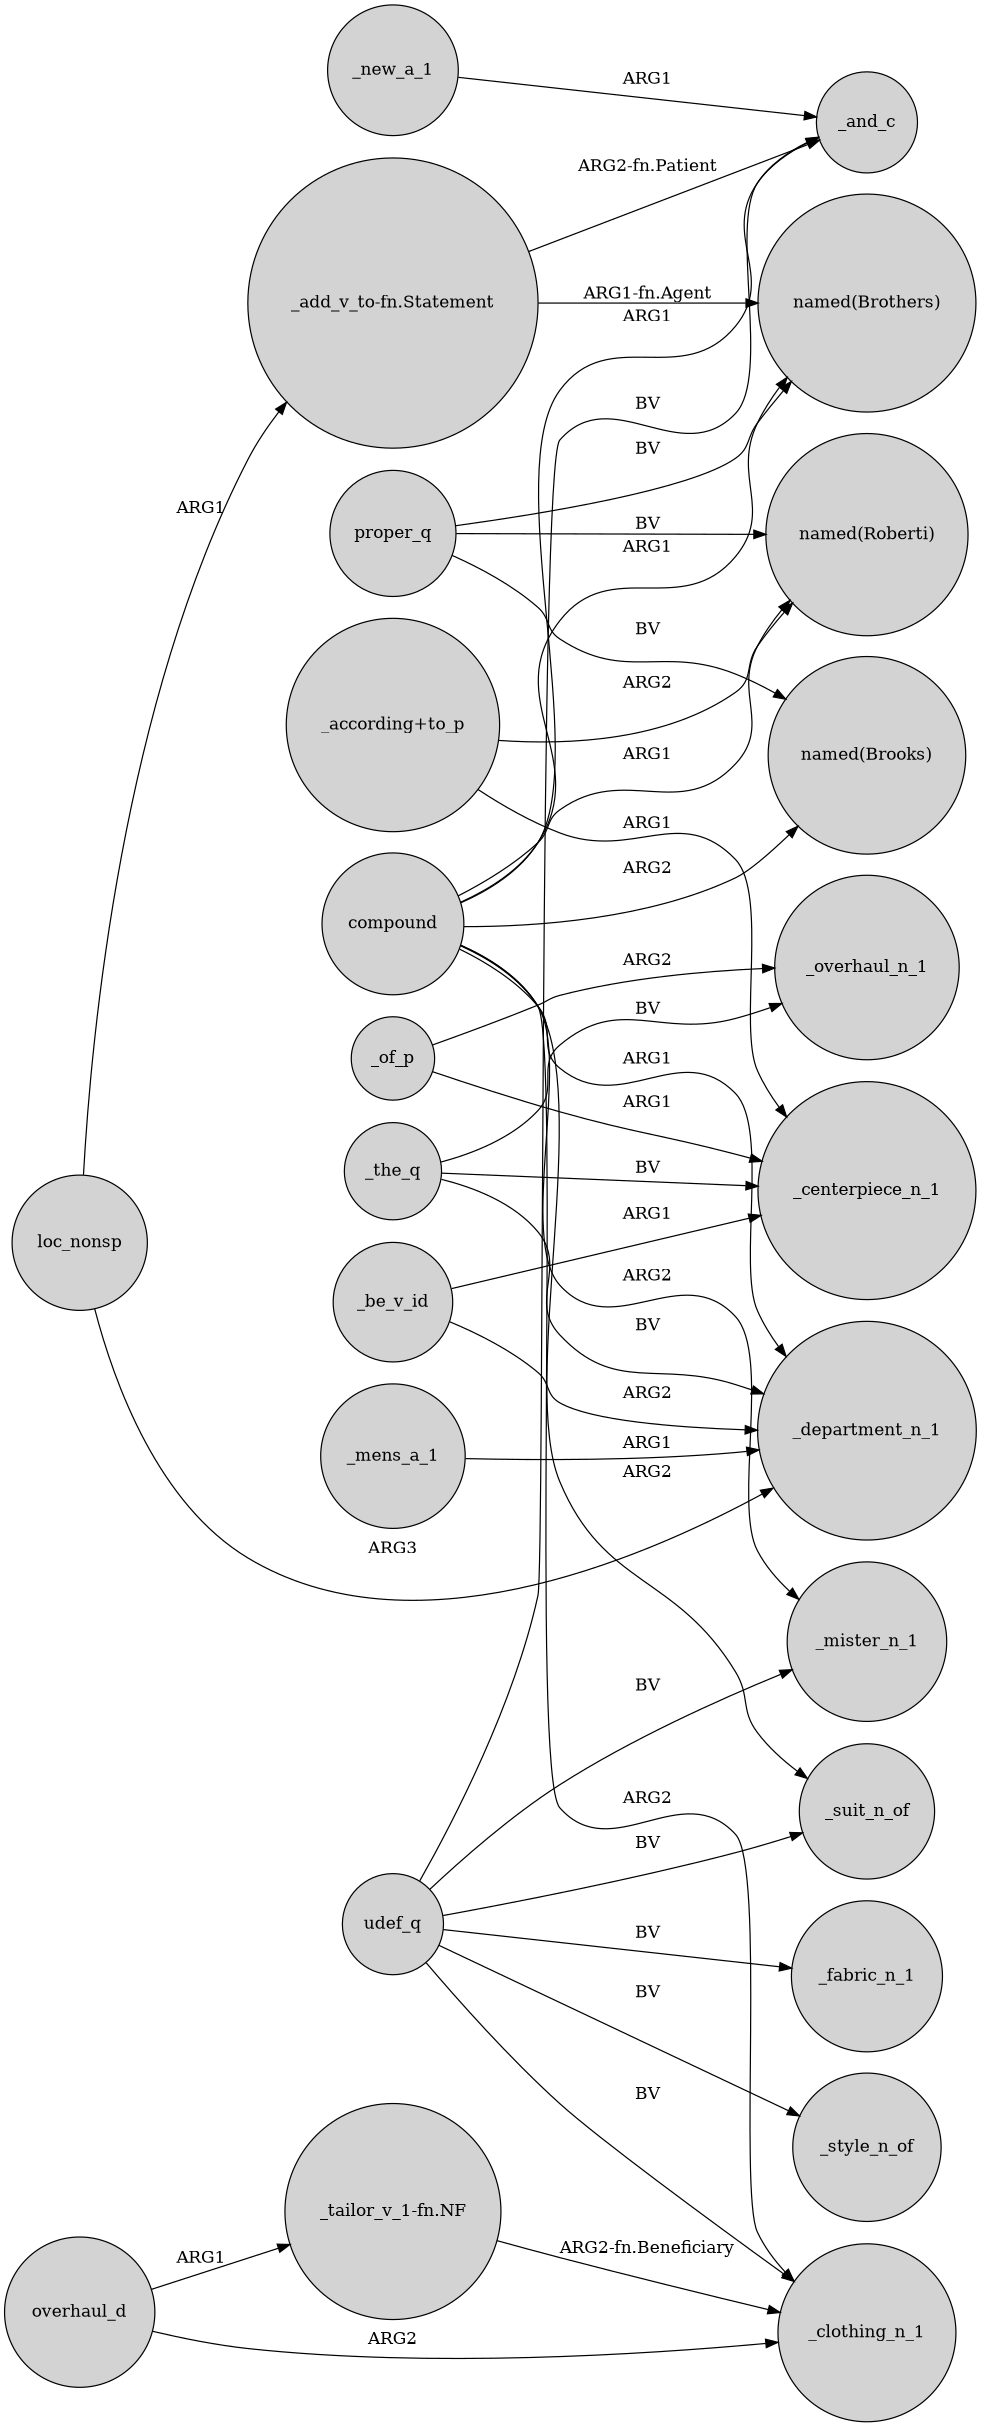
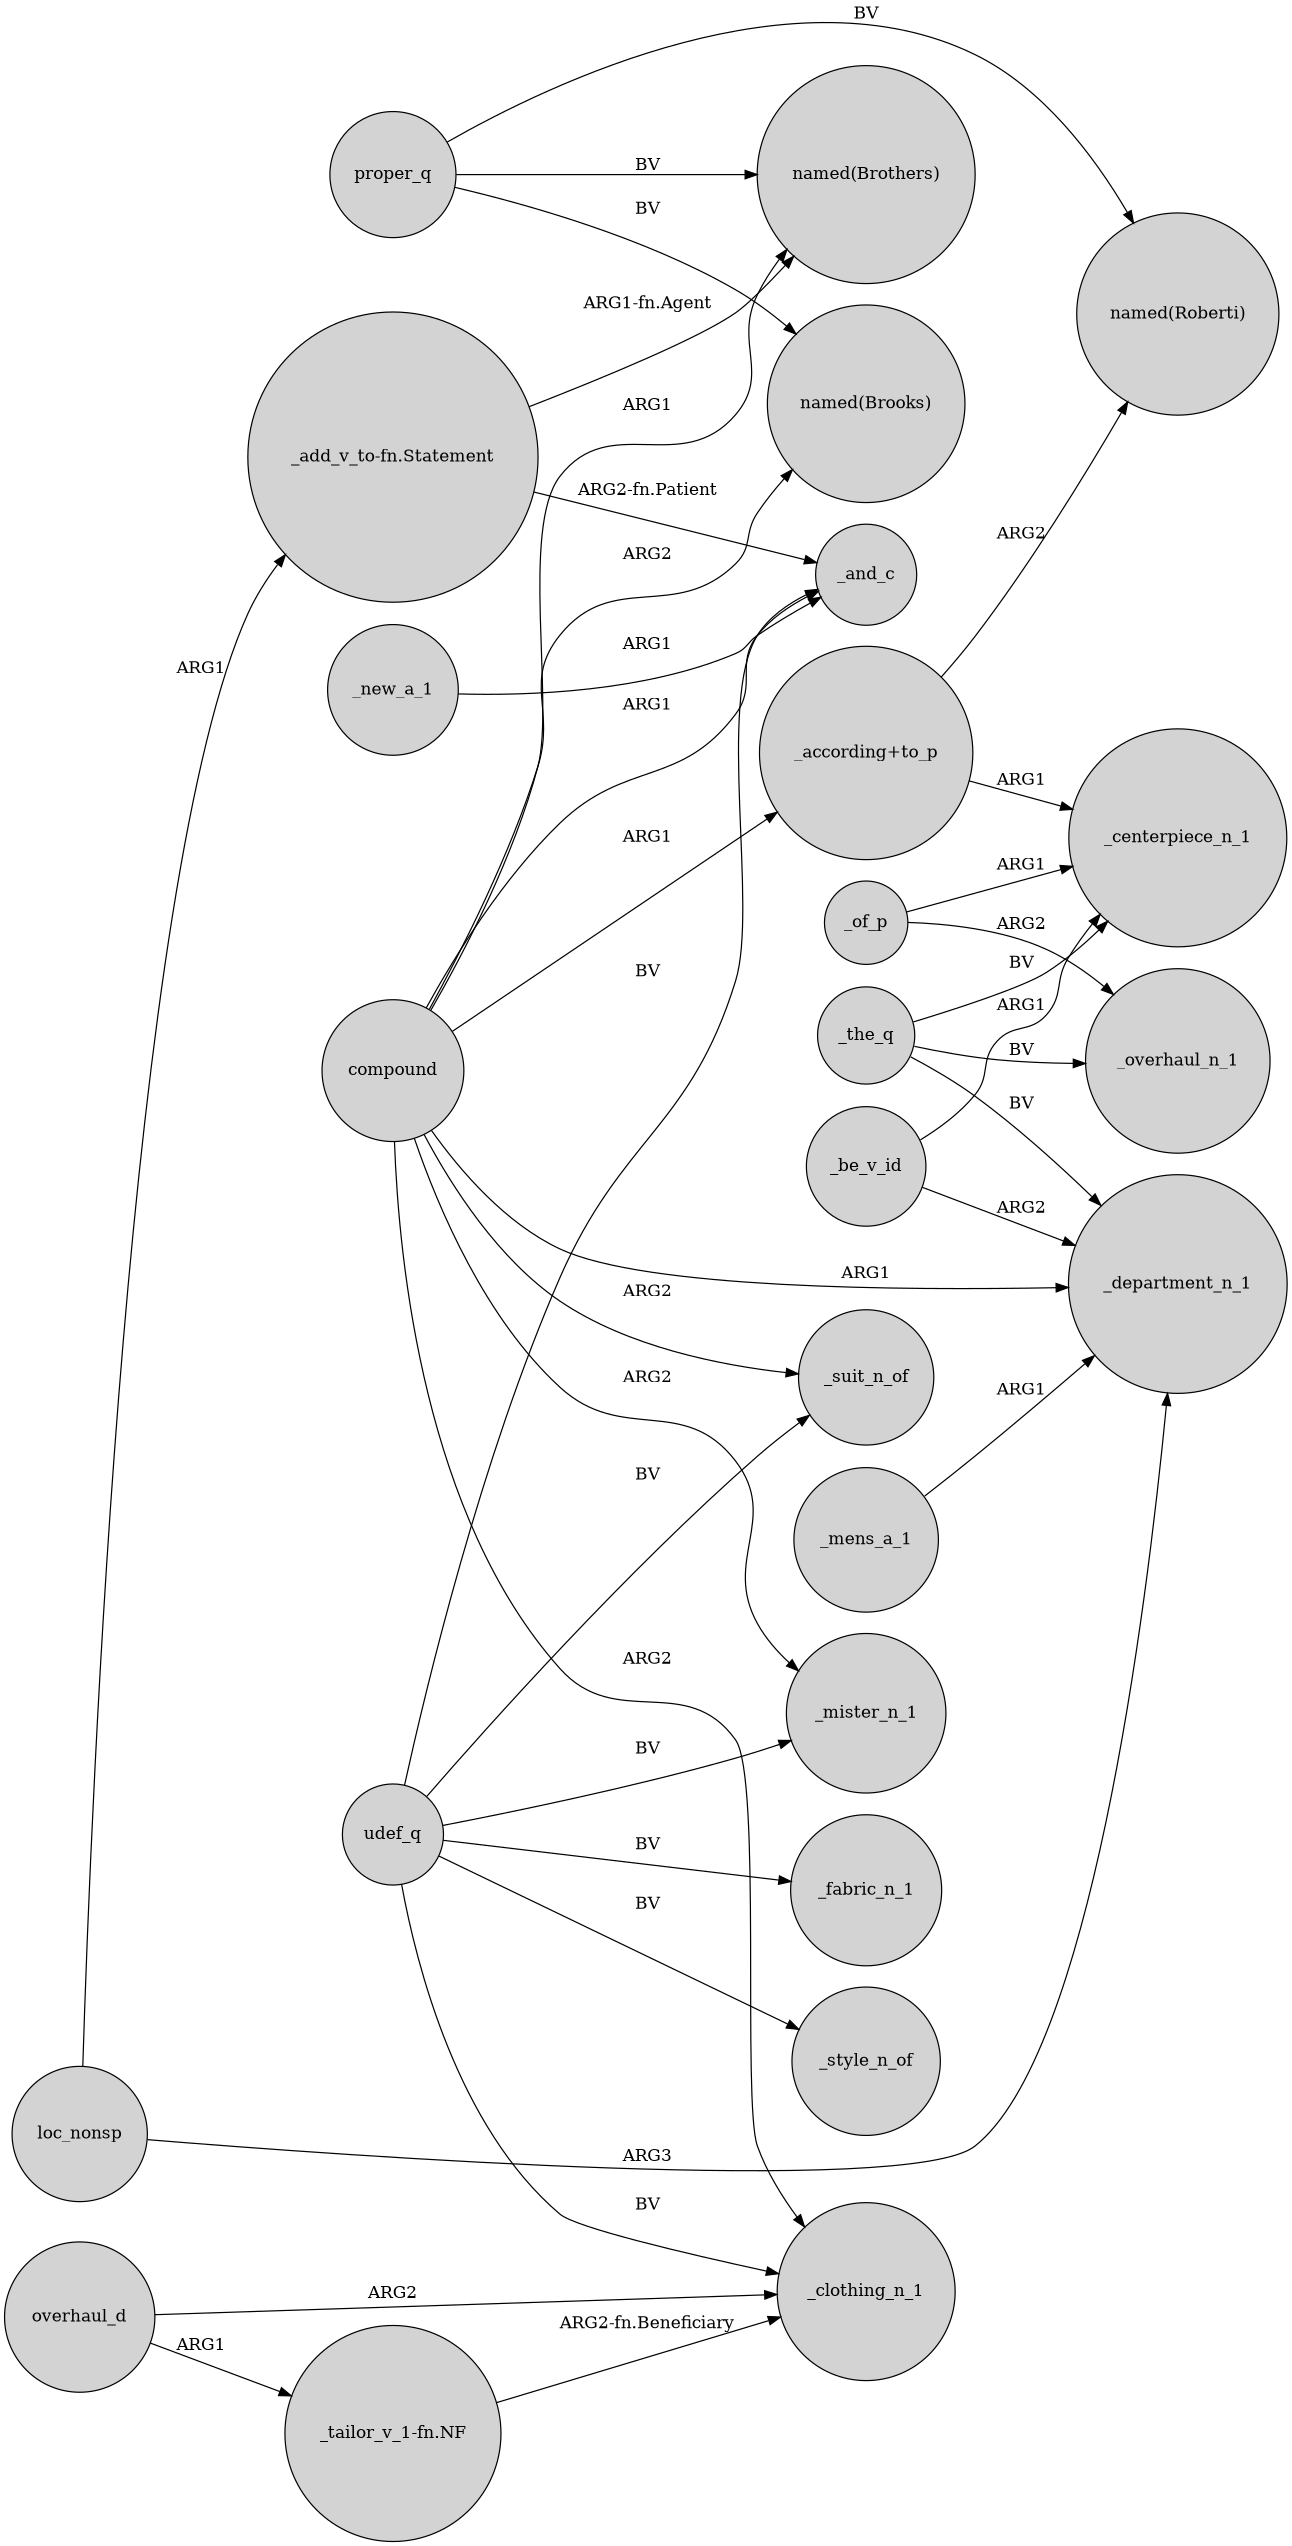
edge "compound" -> "named(Roberti)": now "compound" -> "_according+to_p"
